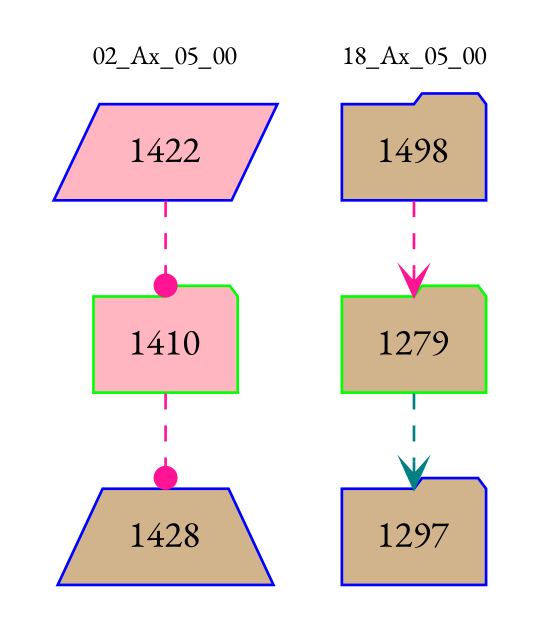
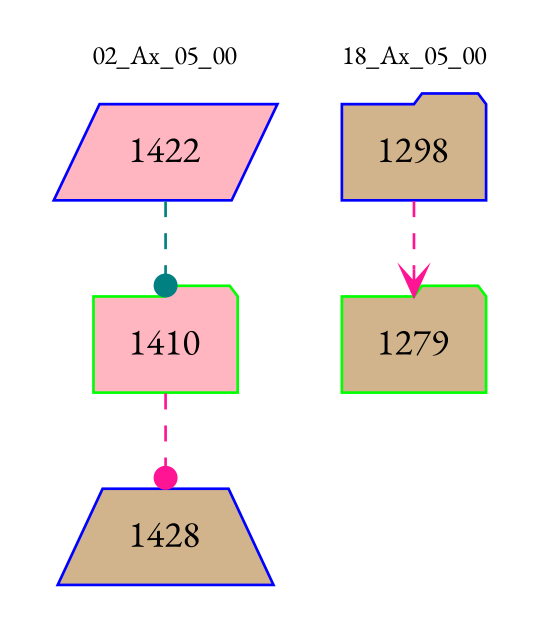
node "1498": label "1498" -> "1298"
edge "1422" -> "1410": color deeppink -> teal
node "1297": removed
